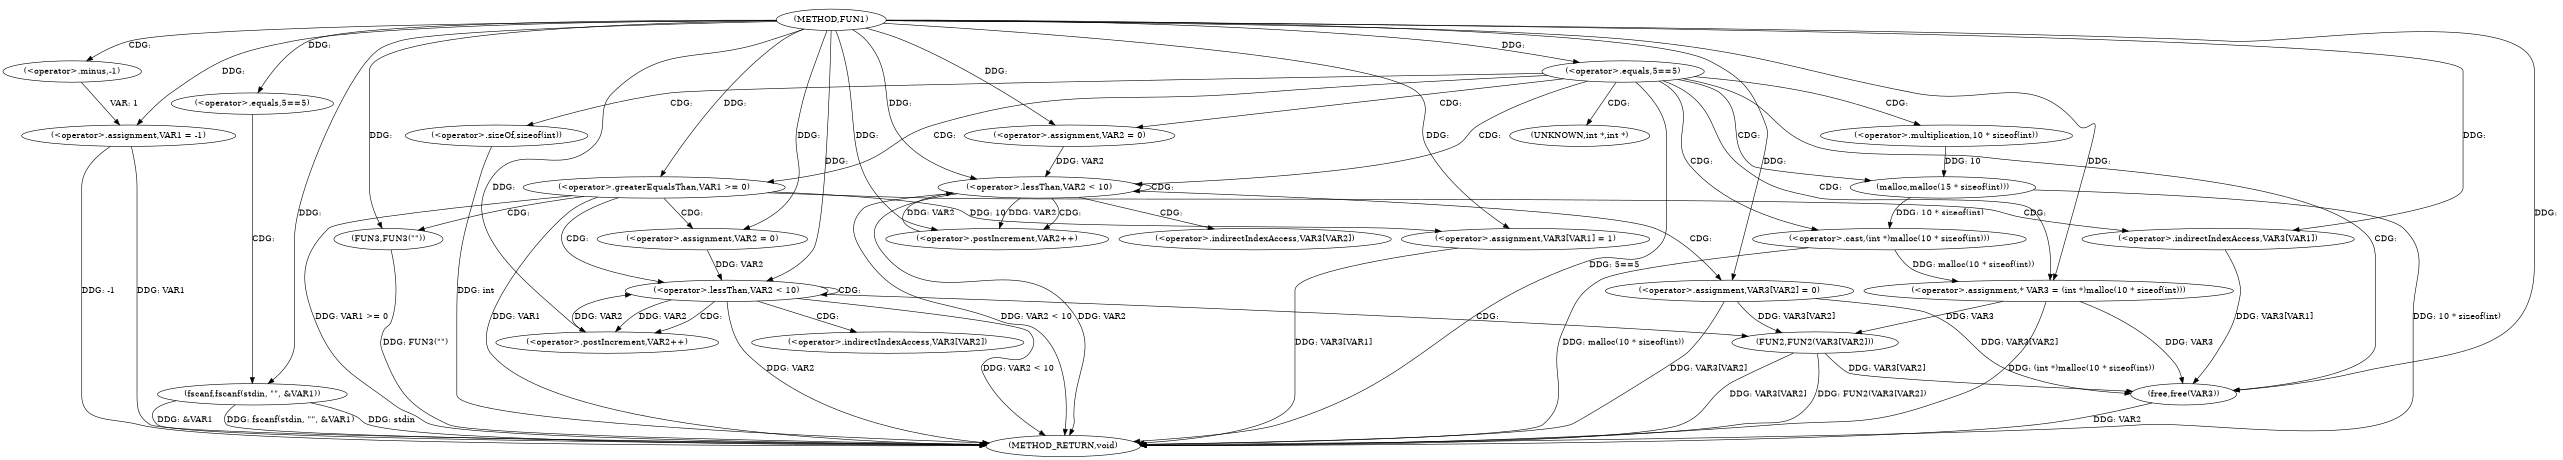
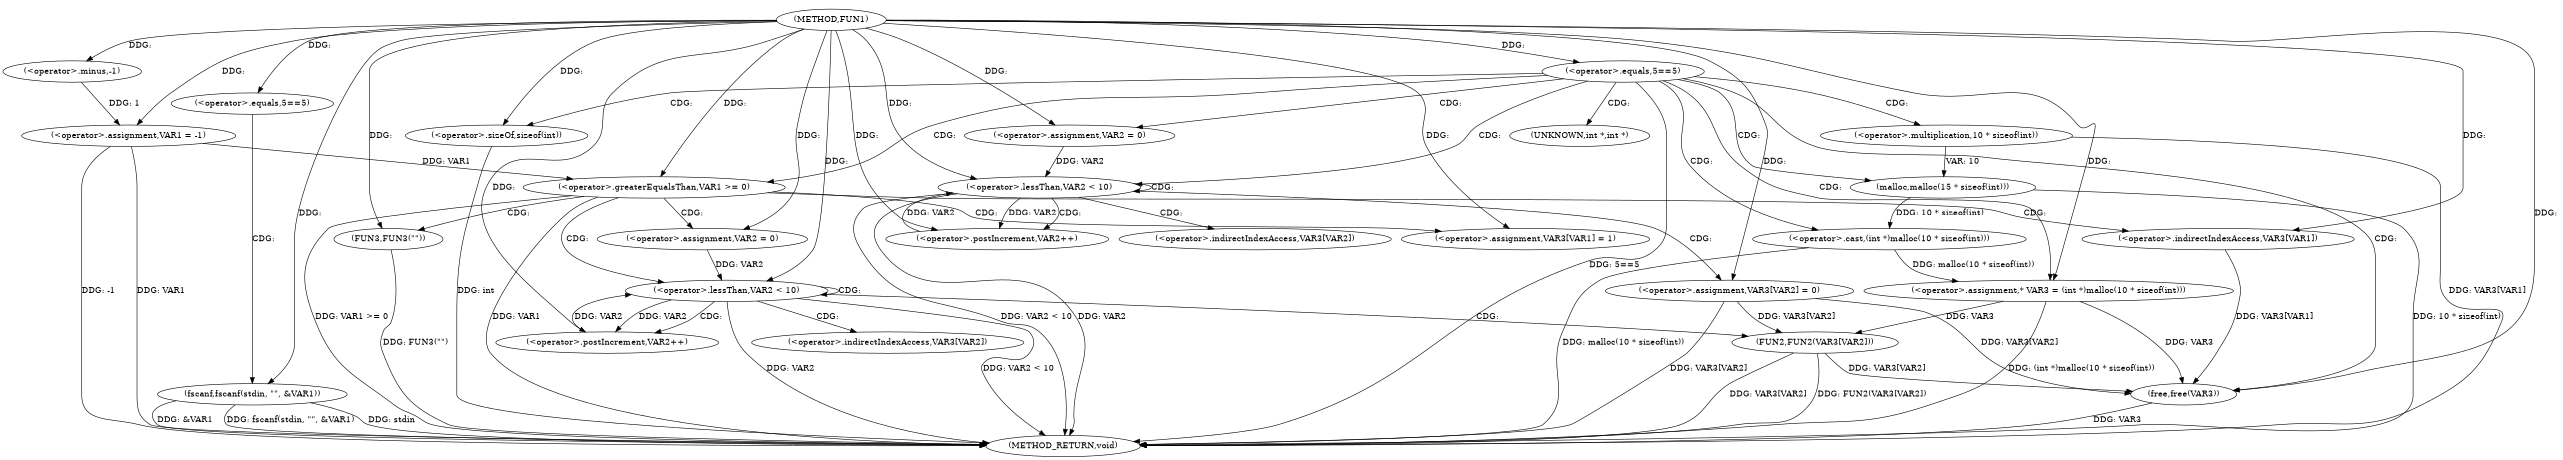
edge "(METHOD,FUN1)" -> "(<operator>.sizeOf,sizeof(int))": added, label "DDG:"
edge "(METHOD,FUN1)" -> "(<operator>.minus,-1)": label "CDG: " -> "DDG: "
edge "(<operator>.minus,-1)" -> "(<operator>.assignment,VAR1 = -1)": label "VAR: 1" -> "DDG: 1"
edge "(<operator>.assignment,VAR1 = -1)" -> "(<operator>.greaterEqualsThan,VAR1 >= 0)": added, label "DDG: VAR1"
edge "(<operator>.multiplication,10 * sizeof(int))" -> "(malloc,malloc(15 * sizeof(int)))": label "DDG: 10" -> "VAR: 10"
edge "(<operator>.greaterEqualsThan,VAR1 >= 0)" -> "(<operator>.assignment,VAR3[VAR1] = 1)": label "DDG: 10" -> "CDG: "
edge "(<operator>.assignment,VAR3[VAR1] = 1)" -> "(METHOD_RETURN,void)": now "(<operator>.multiplication,10 * sizeof(int))" -> "(METHOD_RETURN,void)"
edge "(free,free(VAR3))" -> "(METHOD_RETURN,void)": label "DDG: VAR2" -> "DDG: VAR3"
